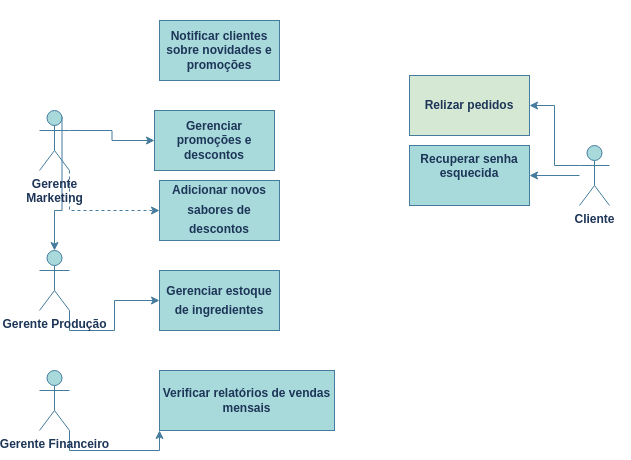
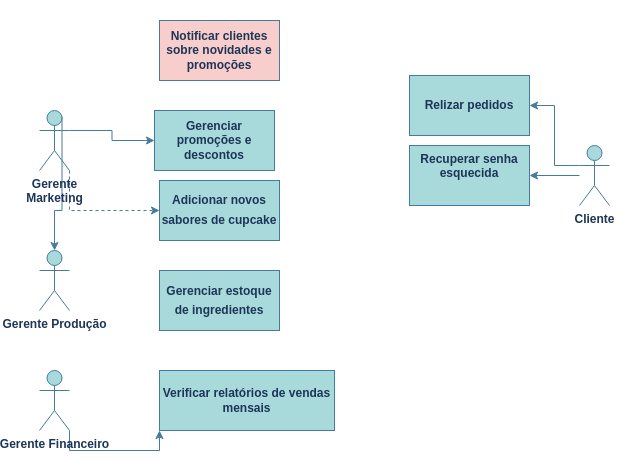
node "Notificar clientes sobre novidades e promoções": fillcolor #a8dadc -> #f8cecc
node "Relizar pedidos": fillcolor #d5e8d4 -> #a8dadc
node "Adicionar novos sabores de descontos": label "Adicionar novos sabores de descontos" -> "Adicionar novos sabores de cupcake"
edge "Gerente Produção" -> "Gerenciar estoque de ingredientes": removed
